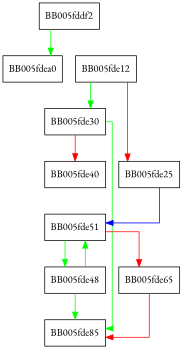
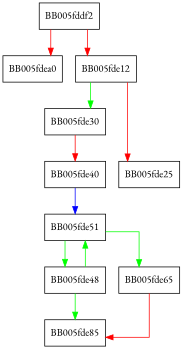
edge "BB005fddf2" -> "BB005fdea0": color green -> red
edge "BB005fddf2" -> "BB005fde12": added
edge "BB005fde30" -> "BB005fde85": removed
edge "BB005fde25" -> "BB005fde51": now "BB005fde40" -> "BB005fde51"
edge "BB005fde51" -> "BB005fde65": color red -> green
